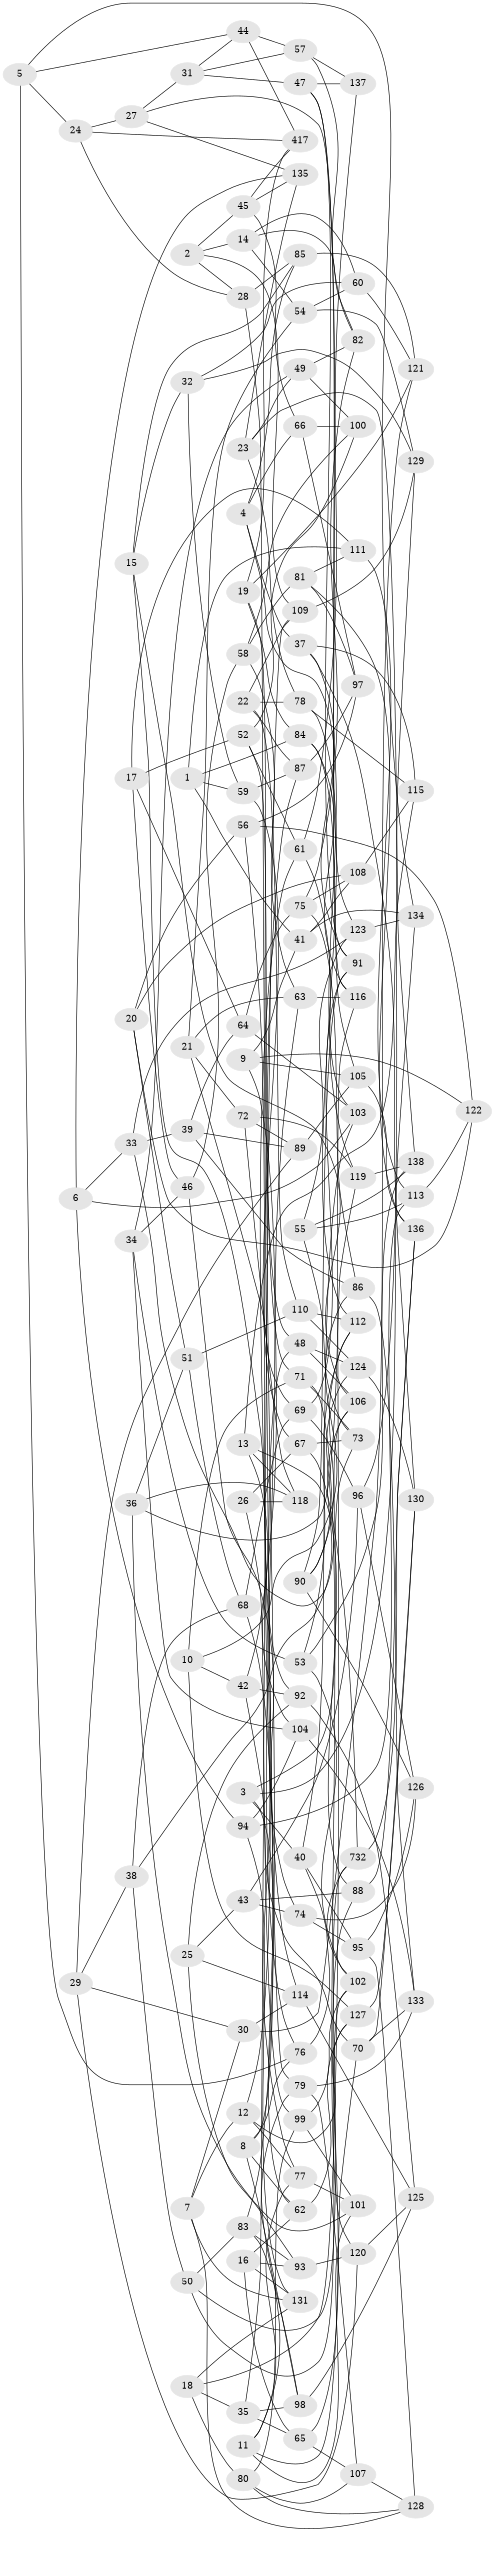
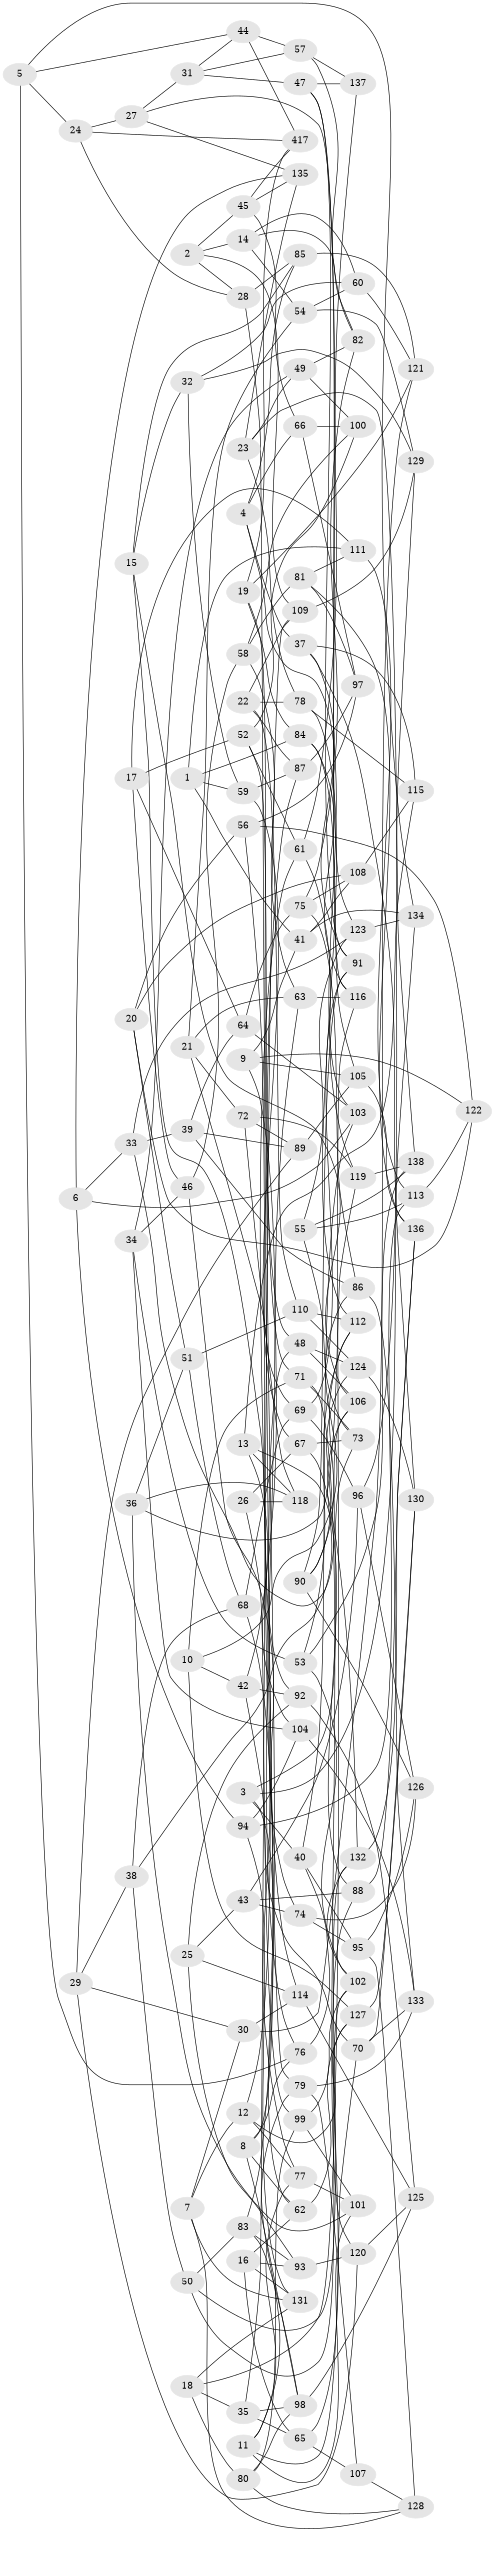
node "732": label "732" -> "132"
edge "107" -- "80": now "98" -- "80"
